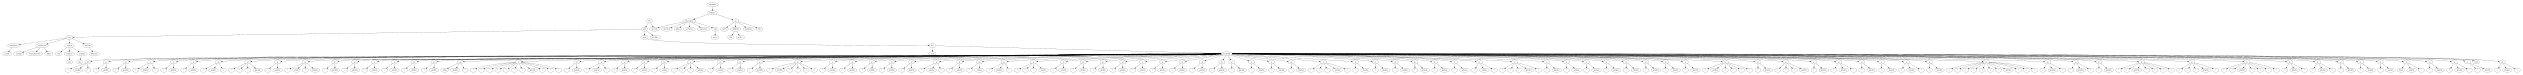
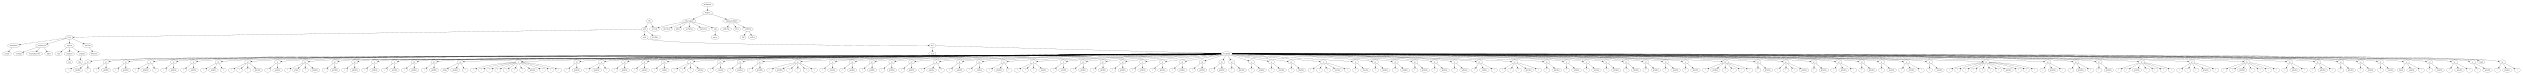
node "div": label "div" -> "publicationStmt"
node "rights": removed
